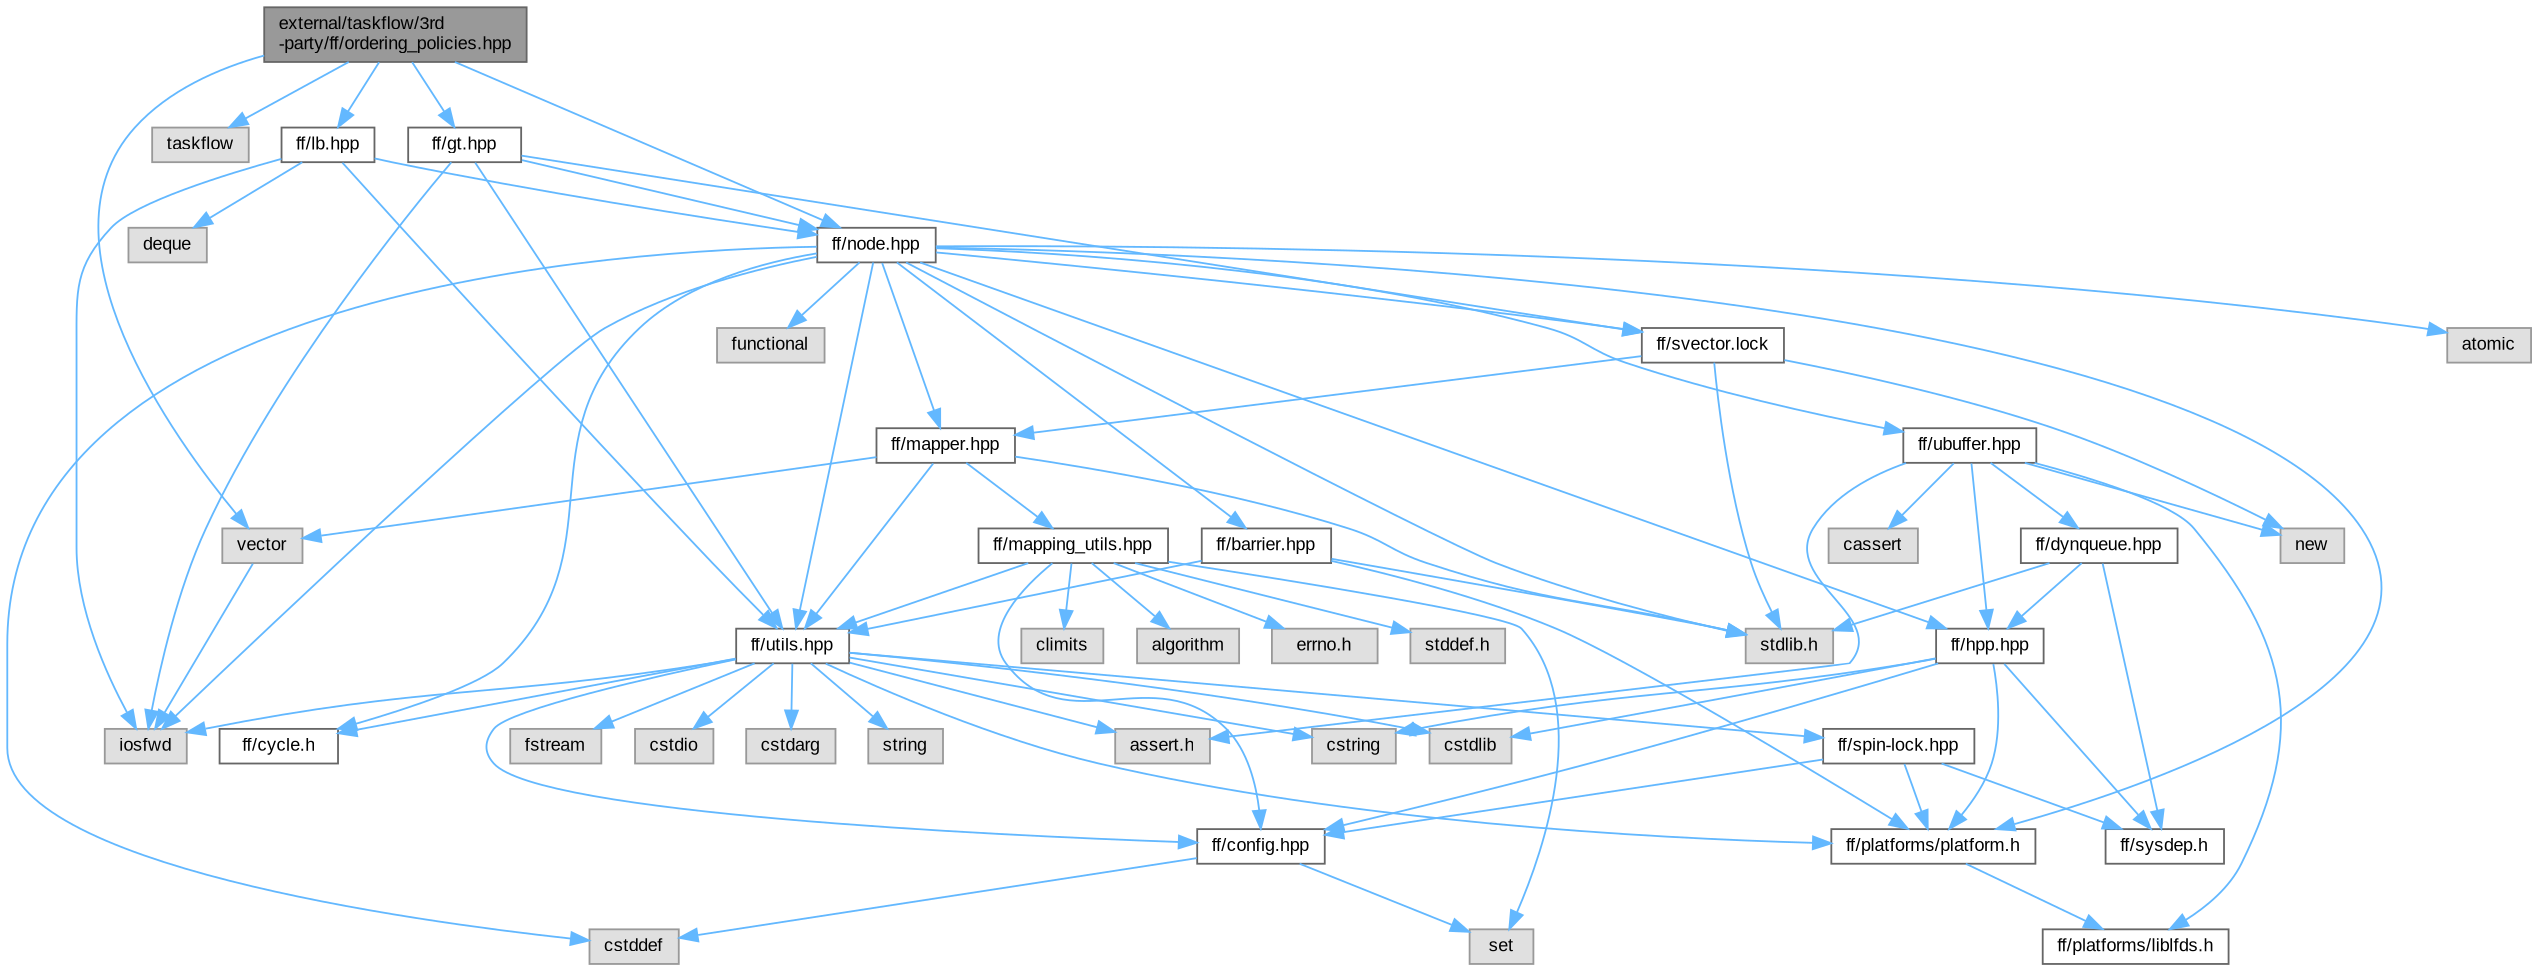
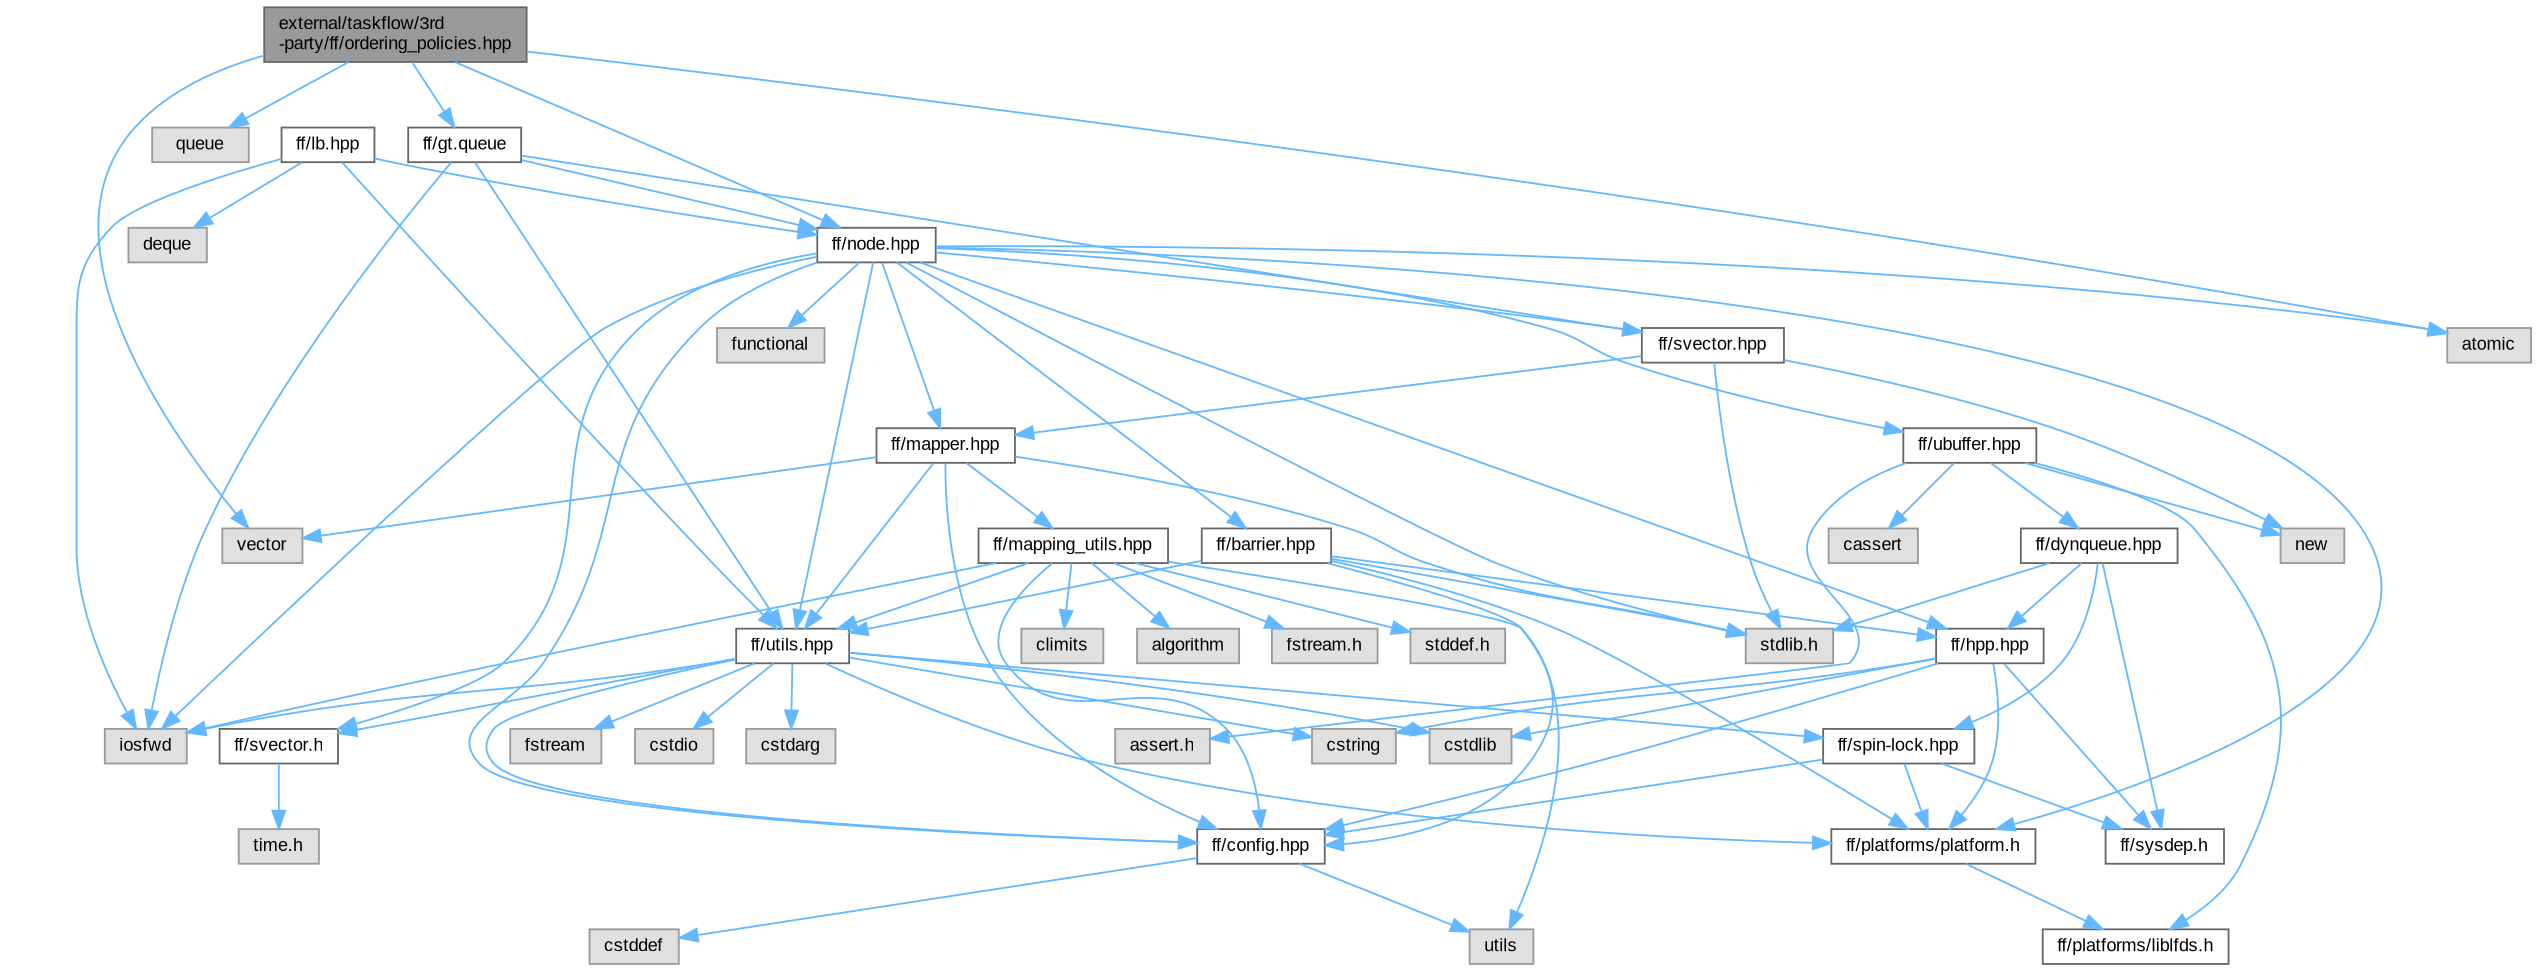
edge "external/taskflow/3rd -party/ff/ordering_policies.hpp" -> "ff/lb.hpp": now "external/taskflow/3rd -party/ff/ordering_policies.hpp" -> "atomic"
node "taskflow": label "taskflow" -> "queue"
node "ff/gt.hpp": label "ff/gt.hpp" -> "ff/gt.queue"
node "ff/svector.lock": label "ff/svector.lock" -> "ff/svector.hpp"
edge "ff/node.hpp" -> "cstddef": now "ff/node.hpp" -> "ff/config.hpp"
edge "ff/ubuffer.hpp" -> "ff/hpp.hpp": now "ff/barrier.hpp" -> "ff/hpp.hpp"
edge "vector" -> "iosfwd": now "ff/mapping_utils.hpp" -> "iosfwd"
node "errno.h": label "errno.h" -> "fstream.h"
edge "ff/dynqueue.hpp" -> "ff/spin-lock.hpp": added
edge "ff/utils.hpp" -> "assert.h": removed
edge "ff/mapper.hpp" -> "ff/config.hpp": added
node "ff/cycle.h": label "ff/cycle.h" -> "ff/svector.h"
node "string": removed
edge "ff/barrier.hpp" -> "ff/config.hpp": added
node "time.h": added
node "set": label "set" -> "utils"
